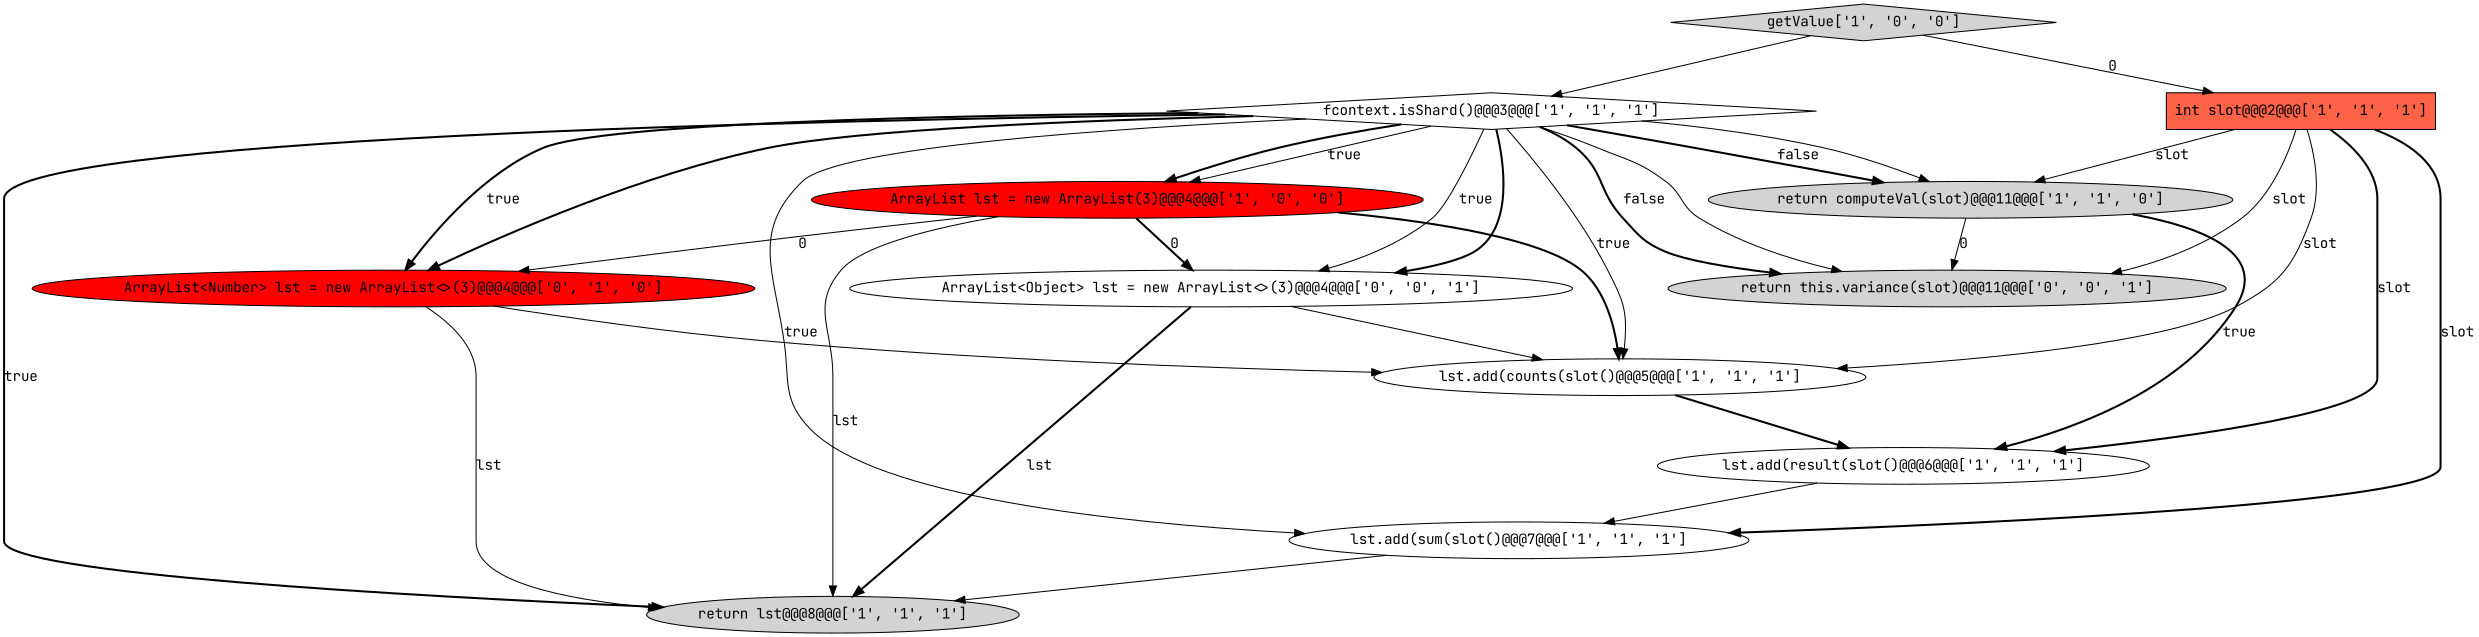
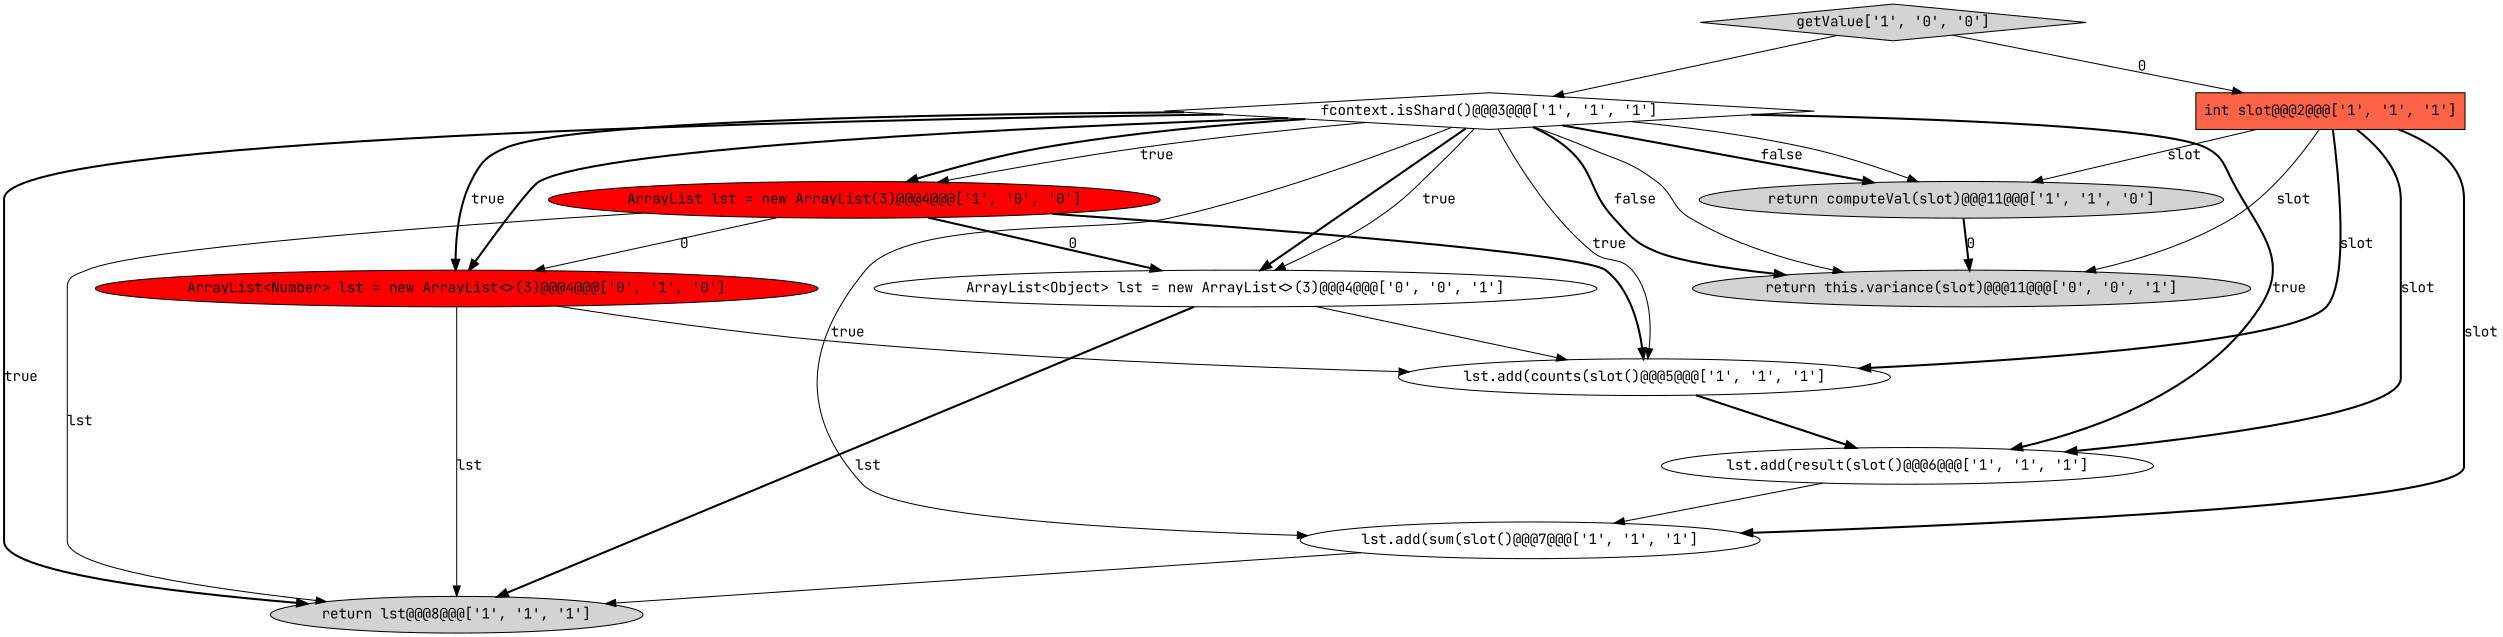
edge "return computeVal(slot)@@@11@@@['1', '1', '0']" -> "return this.variance(slot)@@@11@@@['0', '0', '1']": style solid -> bold
edge "int slot@@@2@@@['1', '1', '1']" -> "lst.add(counts(slot()@@@5@@@['1', '1', '1']": style solid -> bold
edge "return computeVal(slot)@@@11@@@['1', '1', '0']" -> "lst.add(result(slot()@@@6@@@['1', '1', '1']": now "fcontext.isShard()@@@3@@@['1', '1', '1']" -> "lst.add(result(slot()@@@6@@@['1', '1', '1']"
